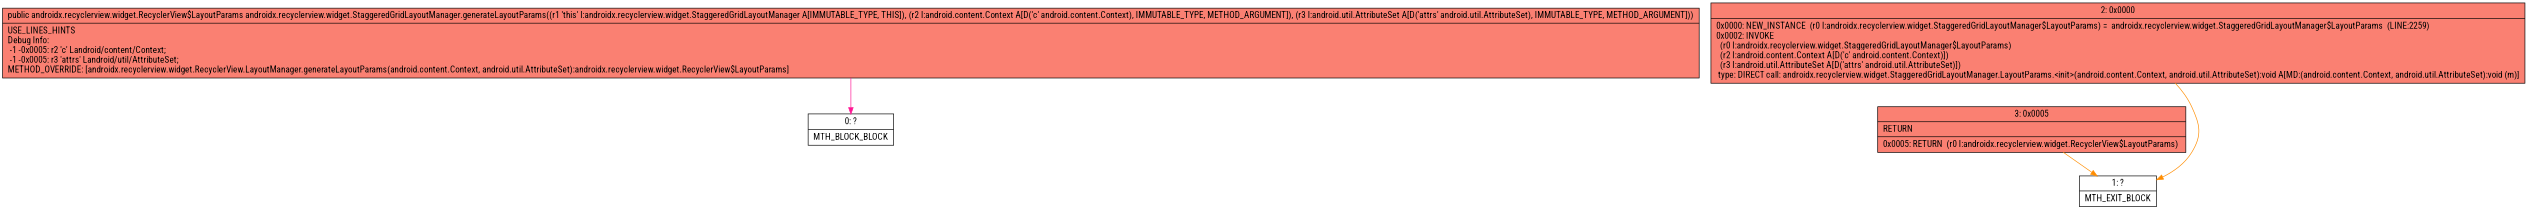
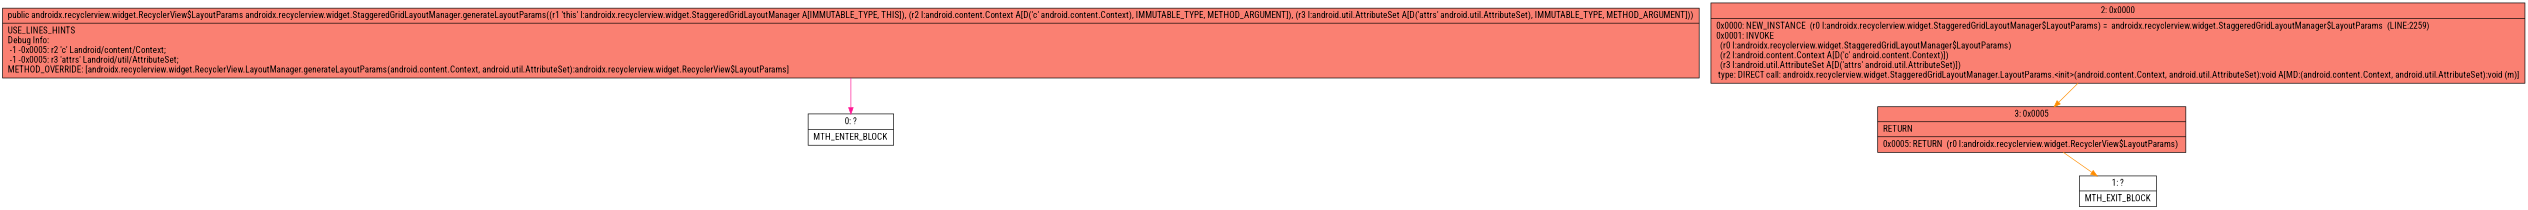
node "2: 0x0000": text "0x0002: INVOKE" -> "0x0001: INVOKE"
edge "2: 0x0000" -> "1: ?": now "2: 0x0000" -> "3: 0x0005"
node "0: ?": text "MTH_BLOCK_BLOCK" -> "MTH_ENTER_BLOCK"
